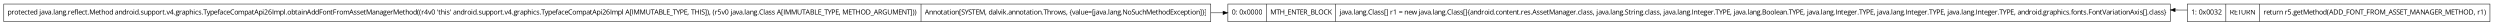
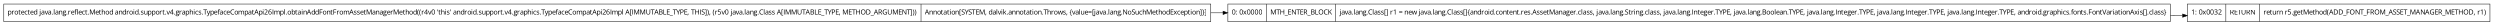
edge "1: 0x0032" -> "0: 0x0000": reversed
